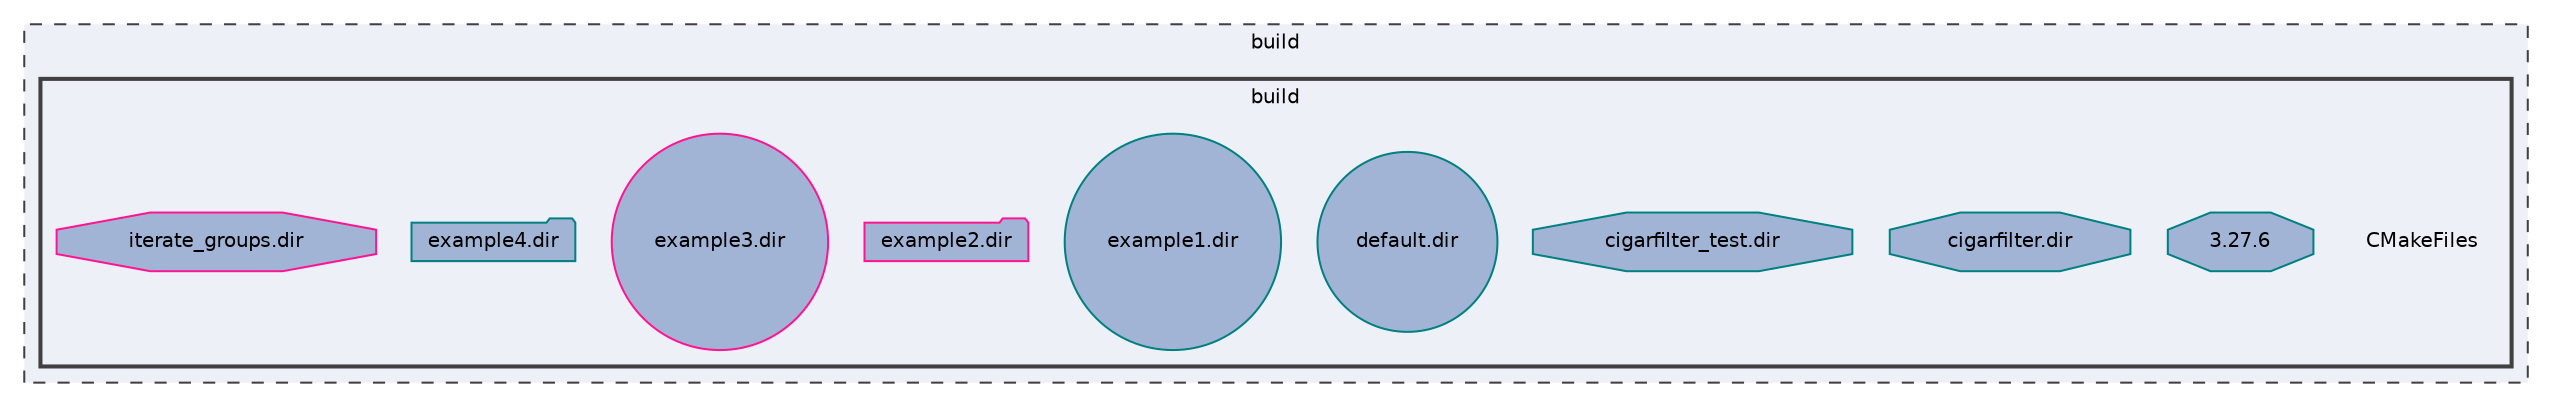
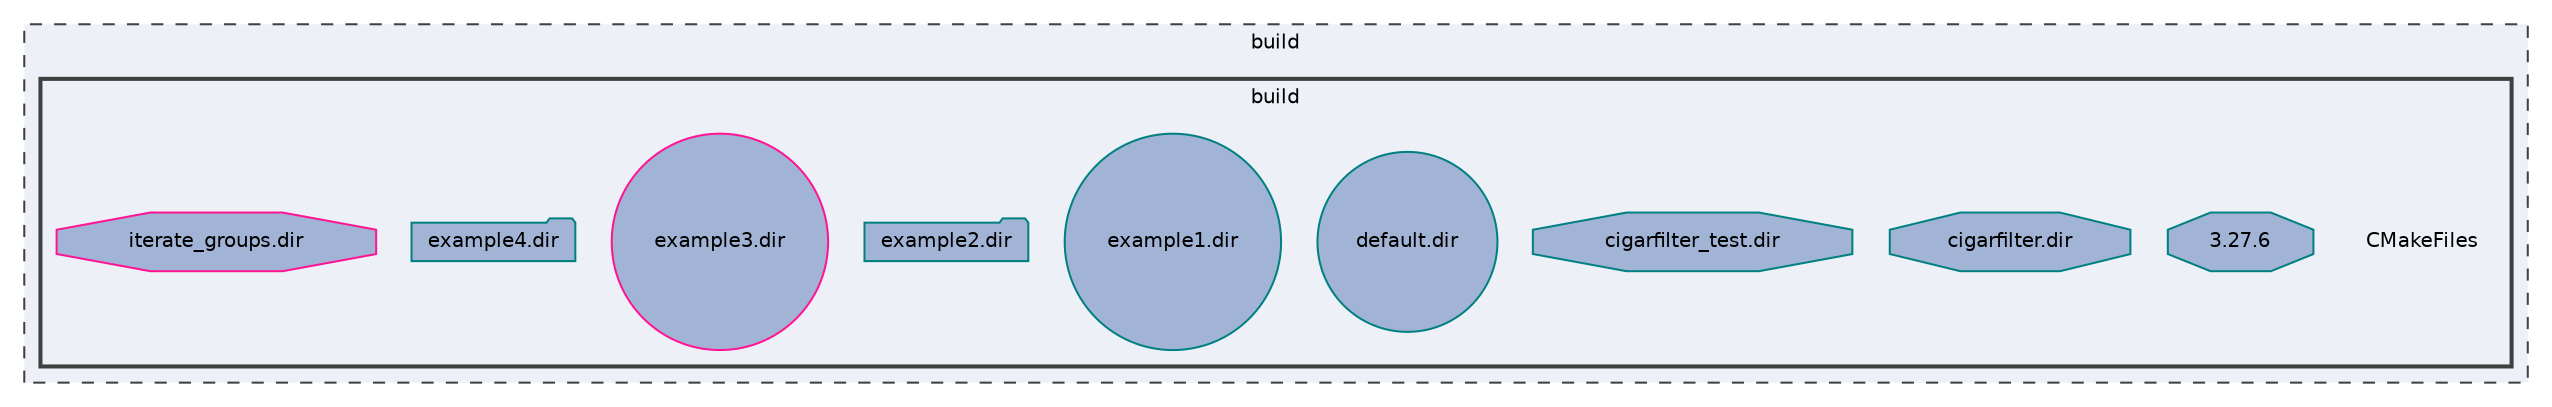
node "example2.dir": color deeppink -> teal
